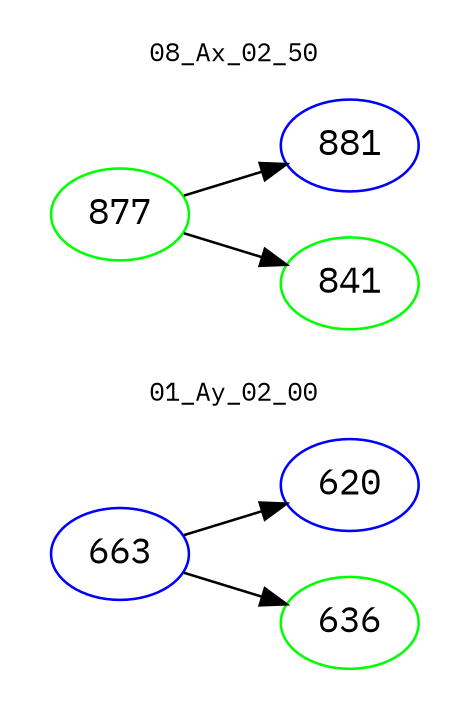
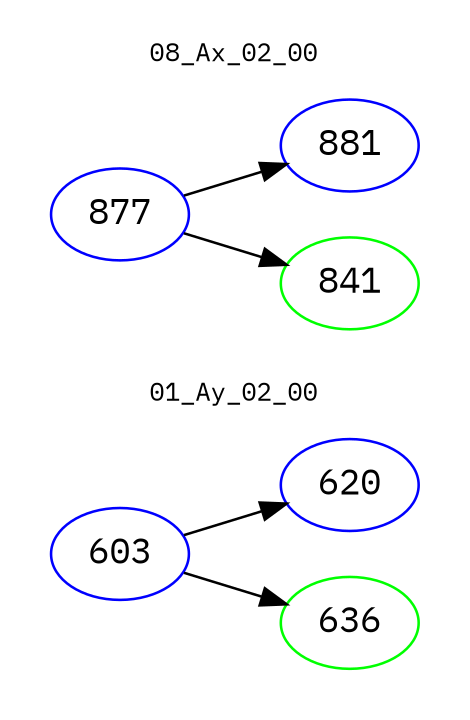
cluster "08_Ax_02_50": label "08_Ax_02_50" -> "08_Ax_02_00"
node "877": color green -> blue
node "663": label "663" -> "603"
